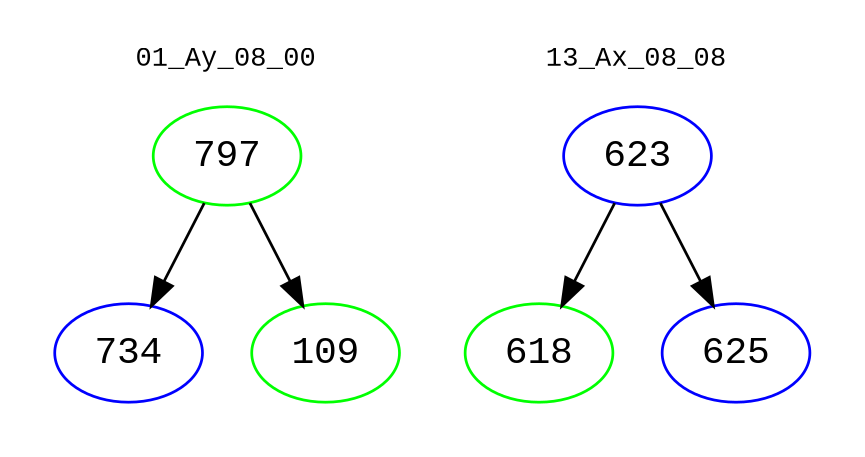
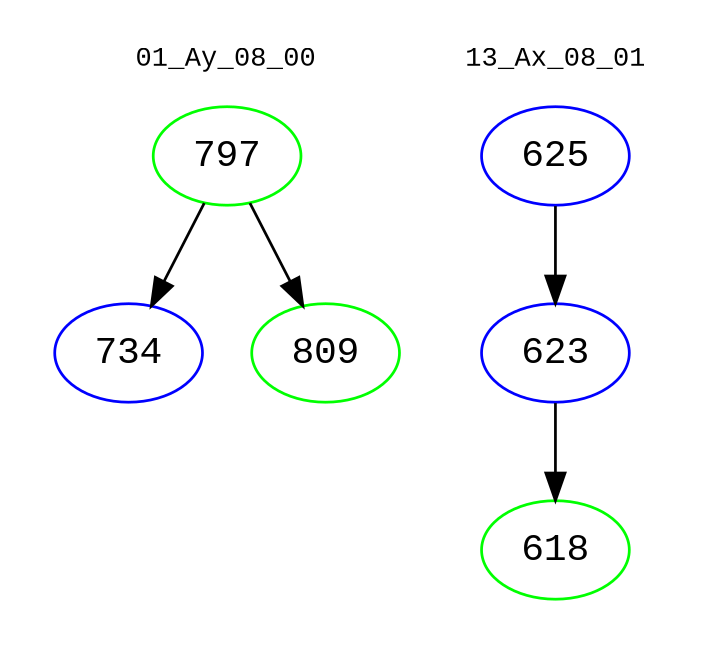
cluster "13_Ax_08_08": label "13_Ax_08_08" -> "13_Ax_08_01"
edge "623" -> "625": reversed
node "109": label "109" -> "809"
